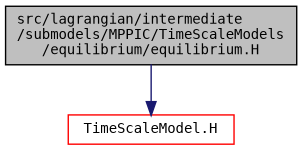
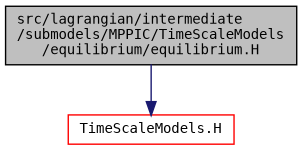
node "TimeScaleModel.H": label "TimeScaleModel.H" -> "TimeScaleModels.H"
